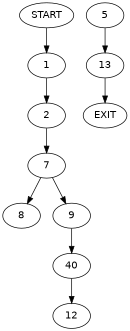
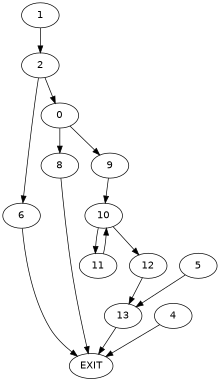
node "START": removed
node "7": label "7" -> "0"
node "6": added
edge "8" -> "EXIT": added
node "40": label "40" -> "10"
node "11": added
edge "12" -> "13": added
node "4": added
